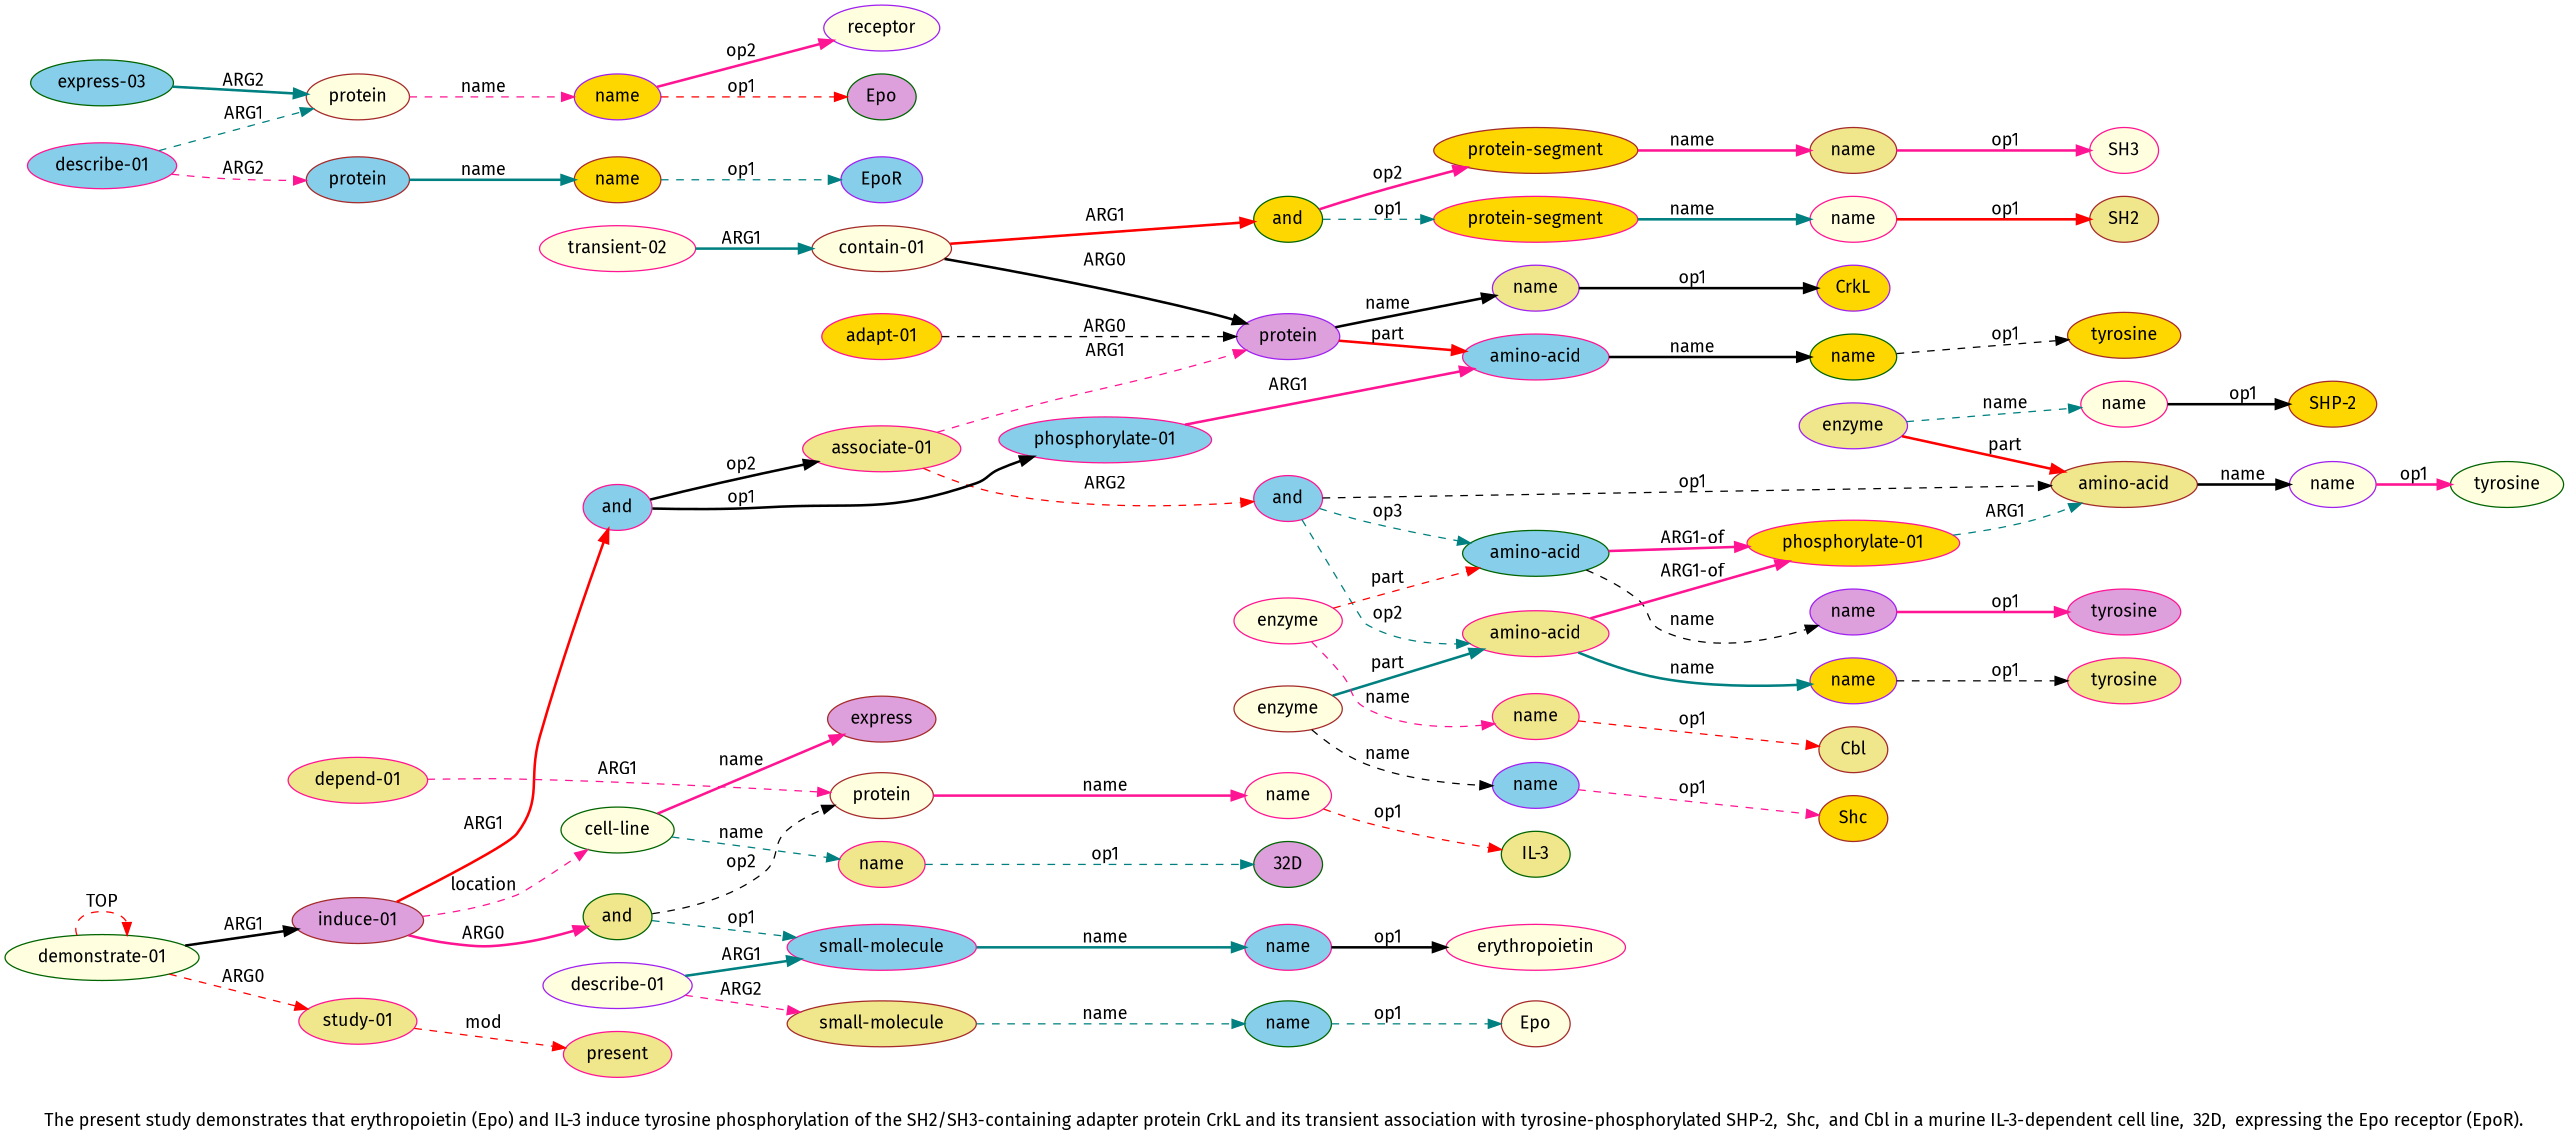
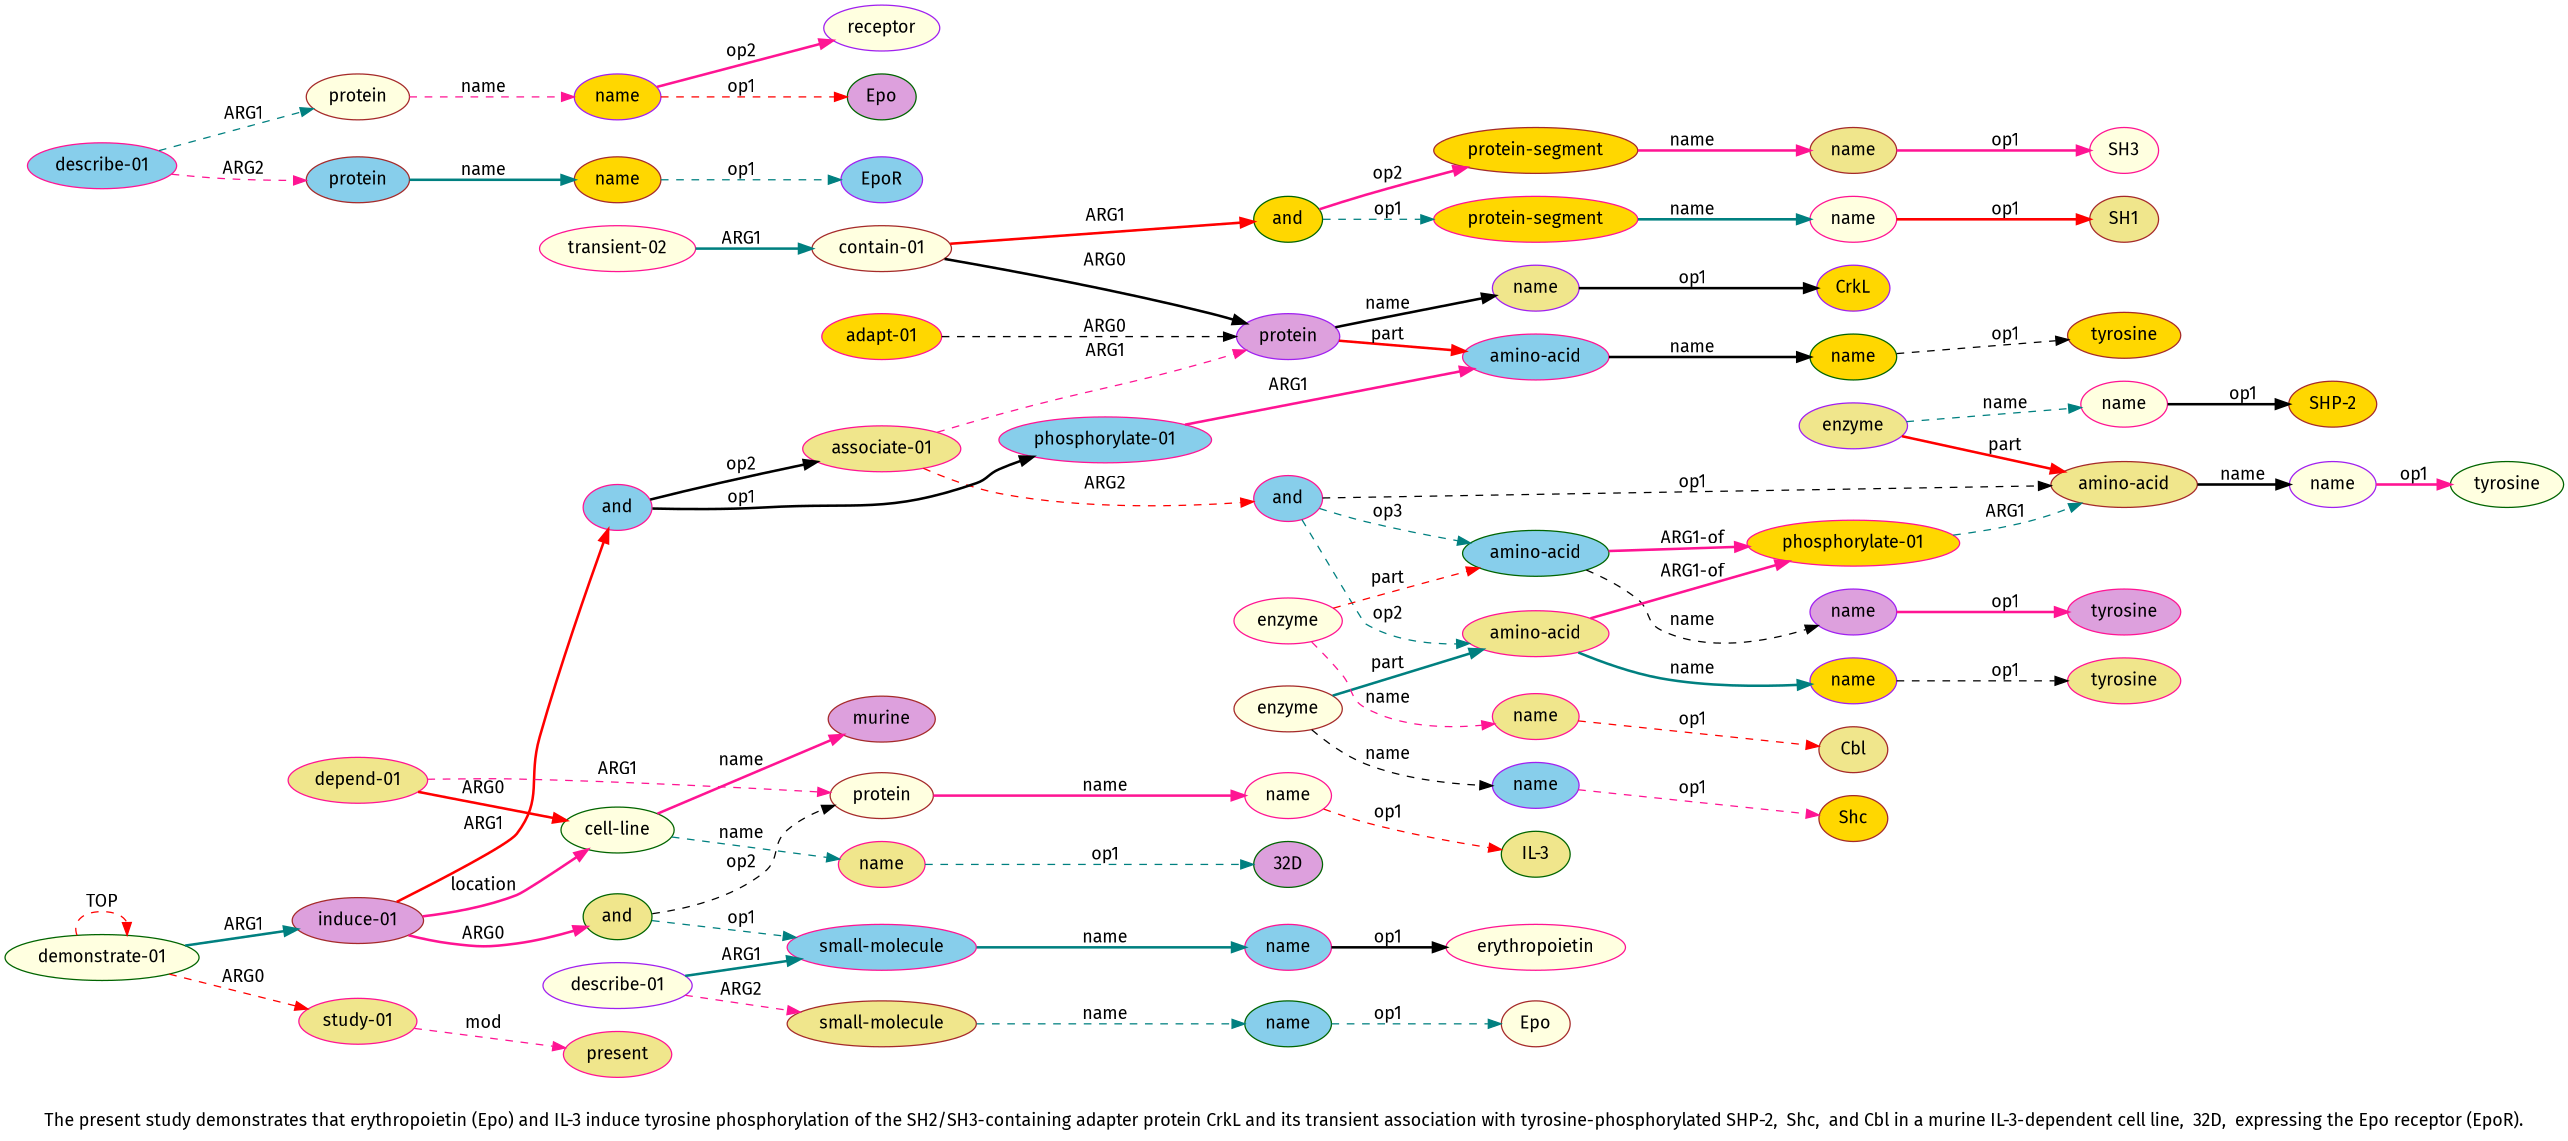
node "express-03": removed
node "SH2": label "SH2" -> "SH1"
node "express": label "express" -> "murine"
edge "depend-01" -> "cell-line": added, label "ARG0"
edge "induce-01" -> "cell-line": style dashed -> bold
edge "demonstrate-01" -> "induce-01": color black -> teal
edge "study-01" -> "present": color red -> deeppink
